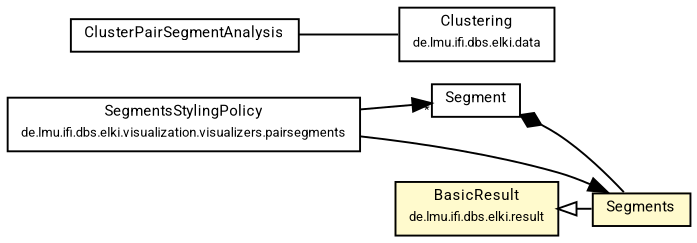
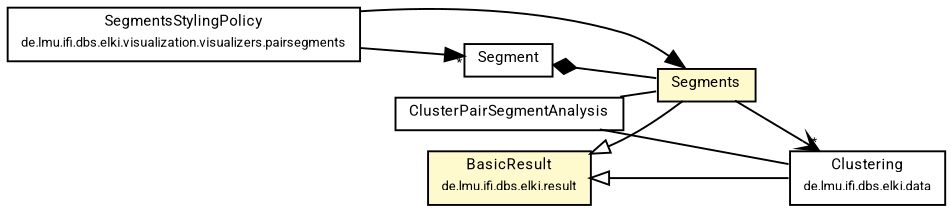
edge "Segments" -- "ClusterPairSegmentAnalysis": added
edge "Segments" -> "Clustering": added
edge "Clustering" -> "BasicResult": added
